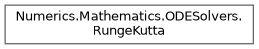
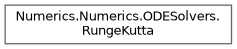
node "Numerics.Mathematics.ODESolvers. RungeKutta": label "Numerics.Mathematics.ODESolvers. RungeKutta" -> "Numerics.Numerics.ODESolvers. RungeKutta"
